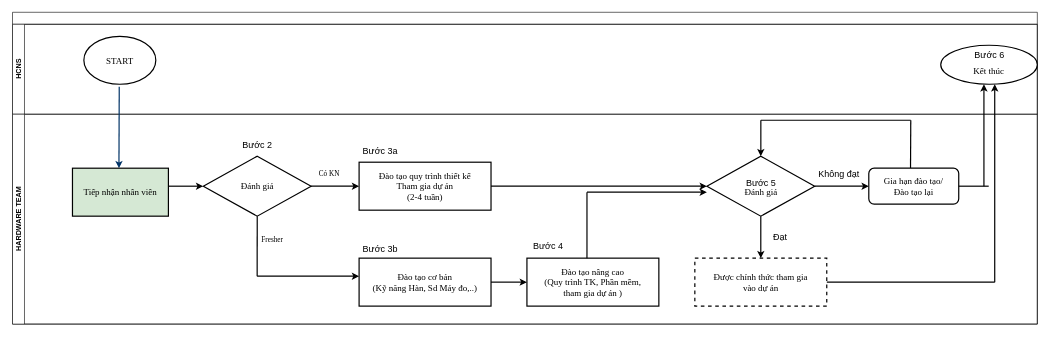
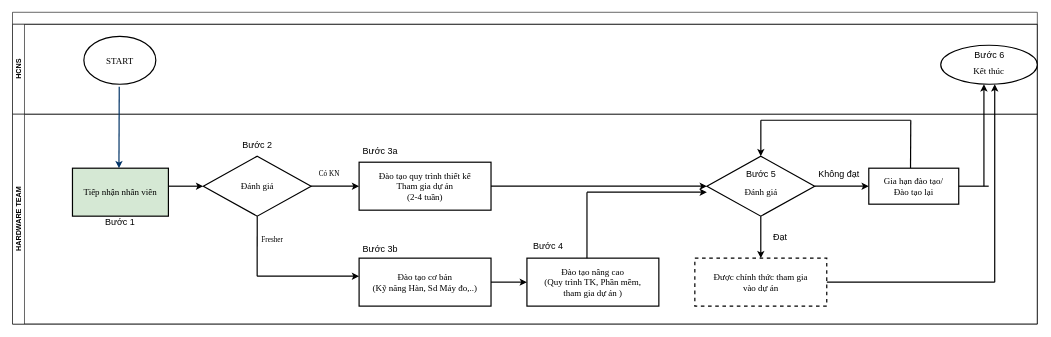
node "Bước 5": moved (761, 183) -> (761, 174)
node "Gia hạn đào tạo/ Đào tạo lại": shape rounded rectangle -> rectangle
node "Bước 1": added
